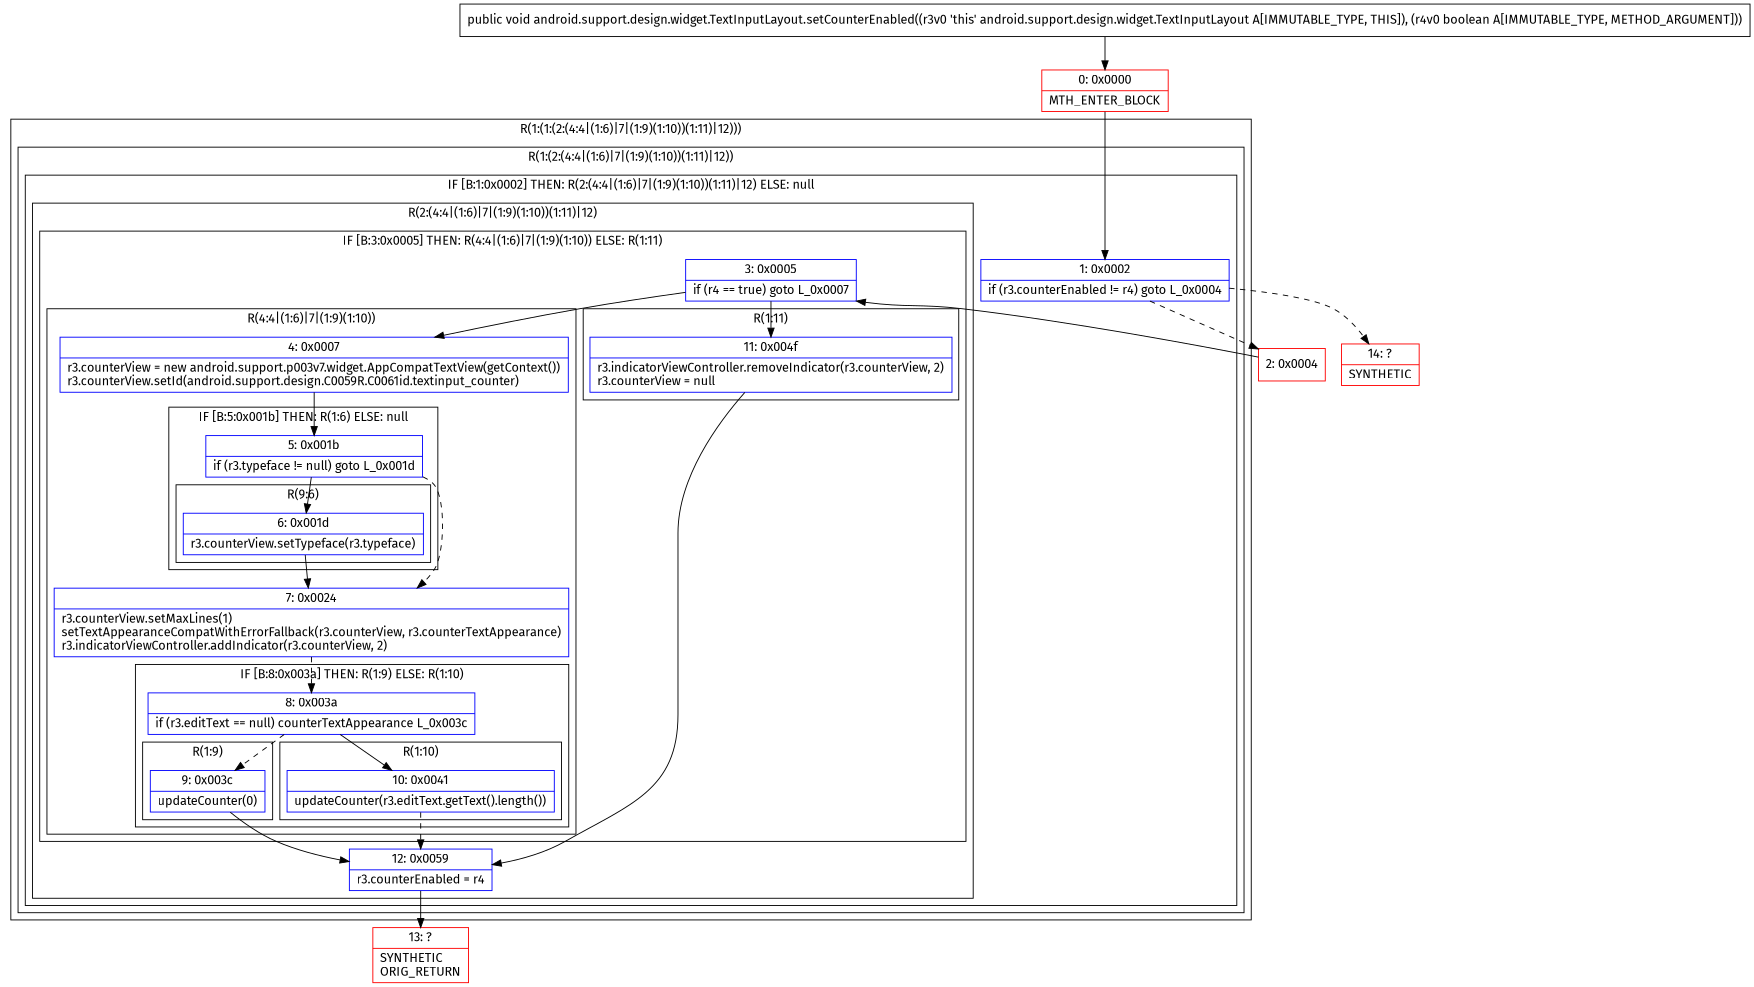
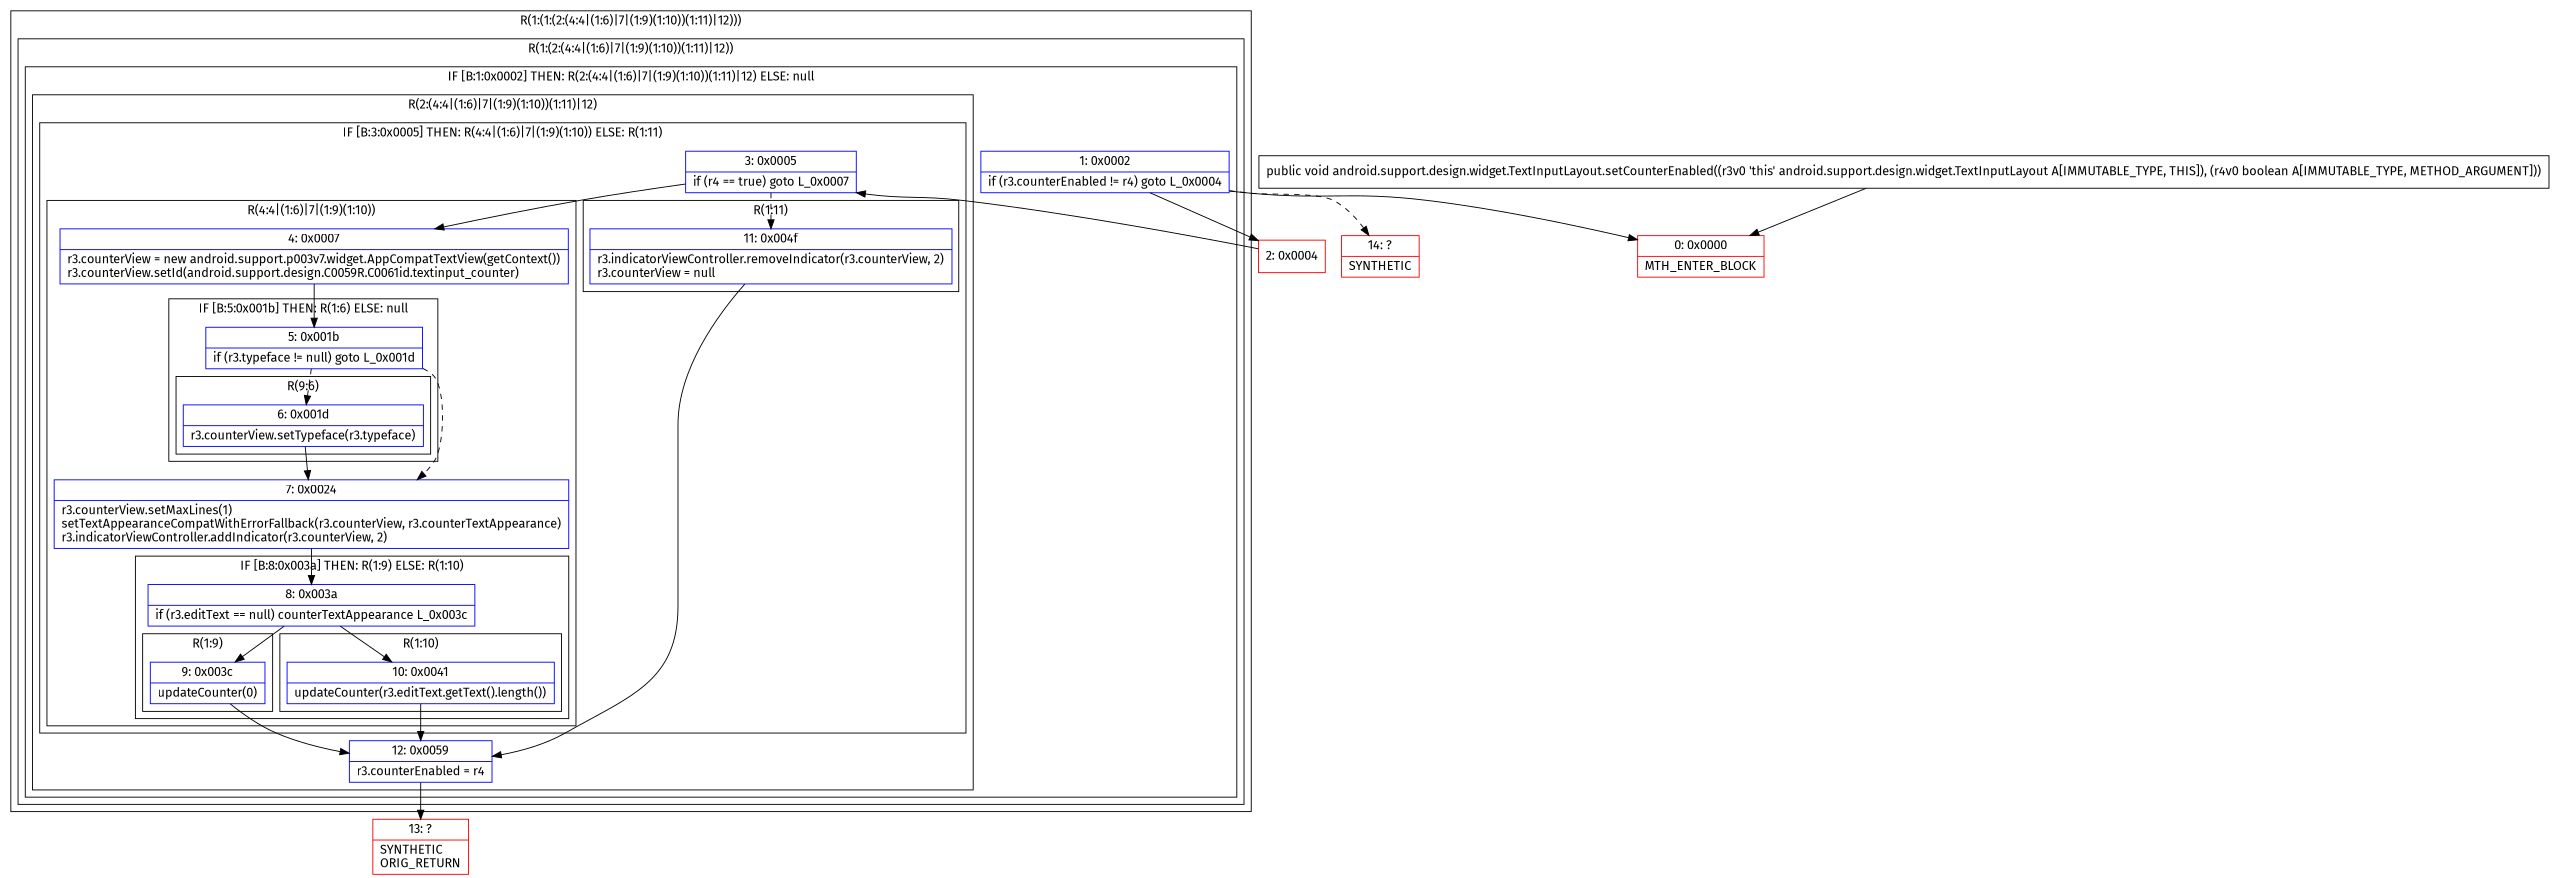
edge "0: 0x0000" -> "1: 0x0002": reversed
edge "3: 0x0005" -> "11: 0x004f": style solid -> dashed
edge "1: 0x0002" -> "2: 0x0004": style dashed -> solid
edge "5: 0x001b" -> "6: 0x001d": style solid -> dashed
edge "7: 0x0024" -> "8: 0x003a": style dashed -> solid
edge "8: 0x003a" -> "9: 0x003c": style dashed -> solid
edge "10: 0x0041" -> "12: 0x0059": style dashed -> solid
